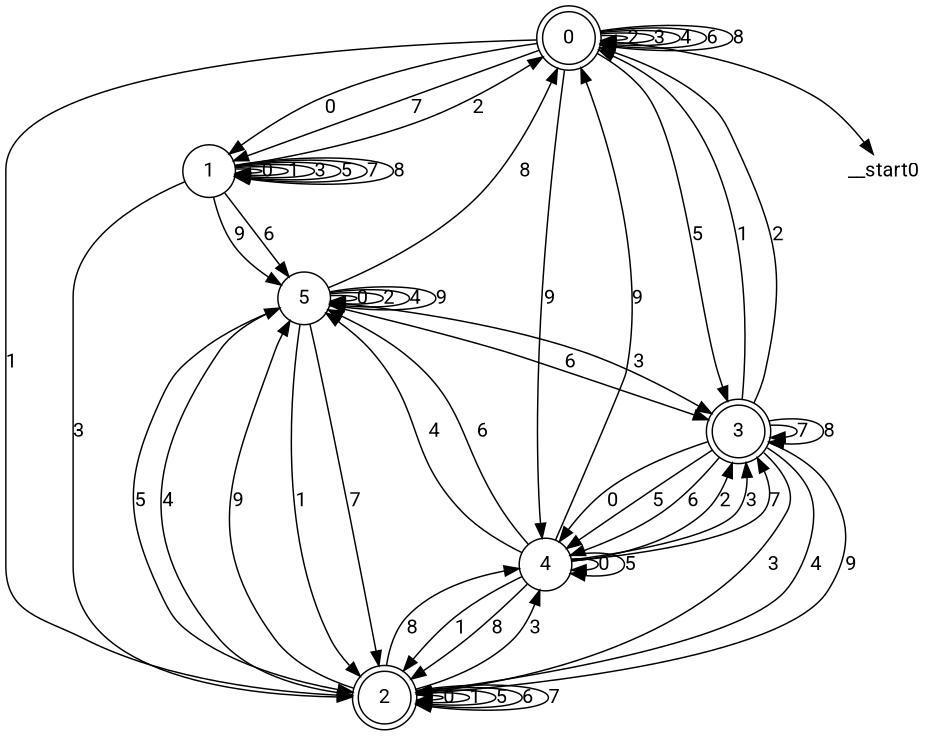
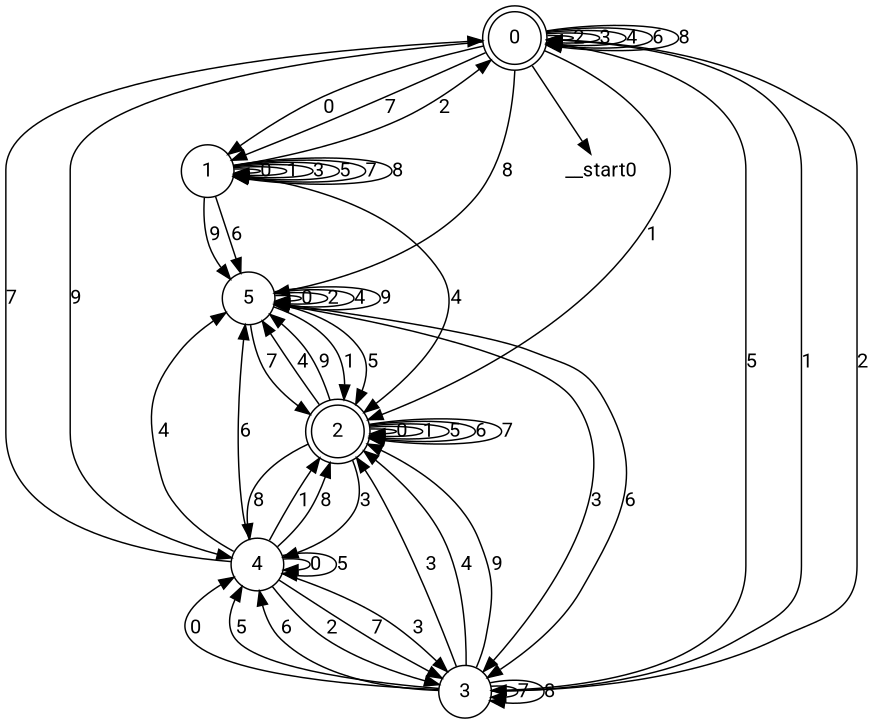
edge "5" -> "0": reversed
edge "4" -> "0": label "9" -> "7"
edge "1" -> "2": label "3" -> "4"
node "3": shape doublecircle -> circle
